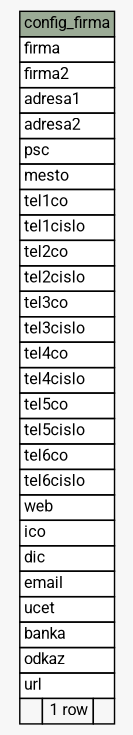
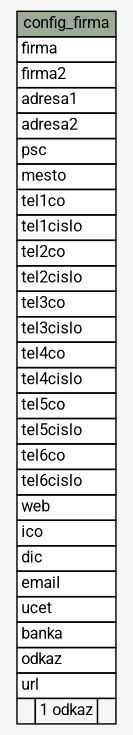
node "config_firma": text "1 row" -> "1 odkaz"
